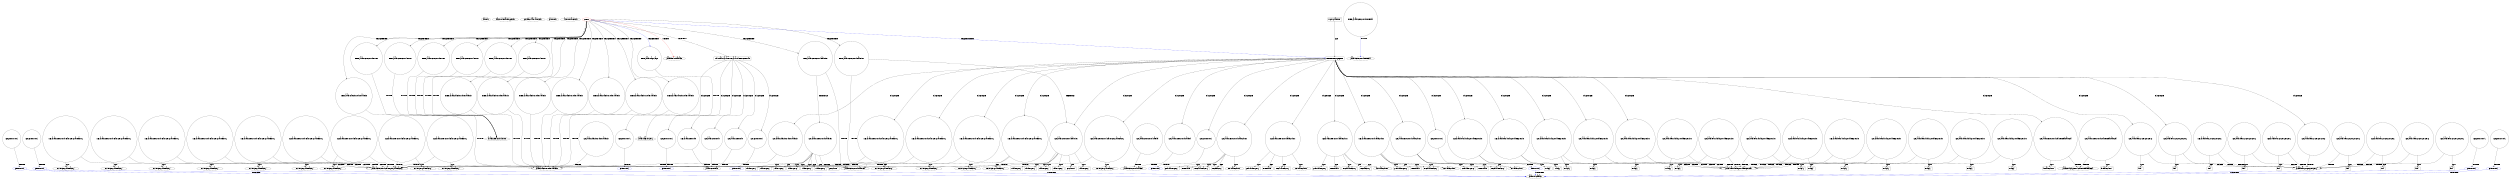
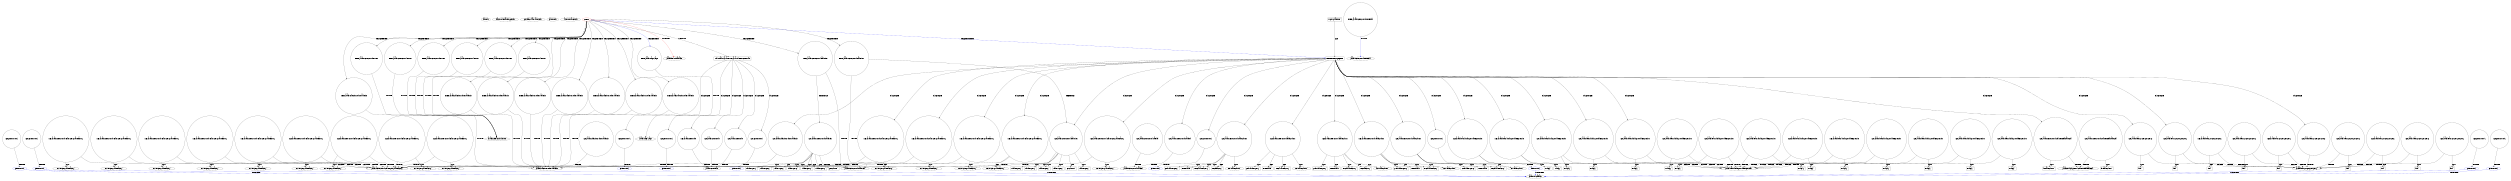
edge "CLIENT" -> "javafx.fxml.Initializable": label "METHOD" -> "IMPLEMENT"
edge "CLIENT" -> "void initialize(java.net.URL,java.util.ResourceBundle)": label "IMPLEMENT" -> "OVERRIDE"
node "javafx.stage.Property": label "javafx.stage.Property" -> "javafx.stage.Stage"
